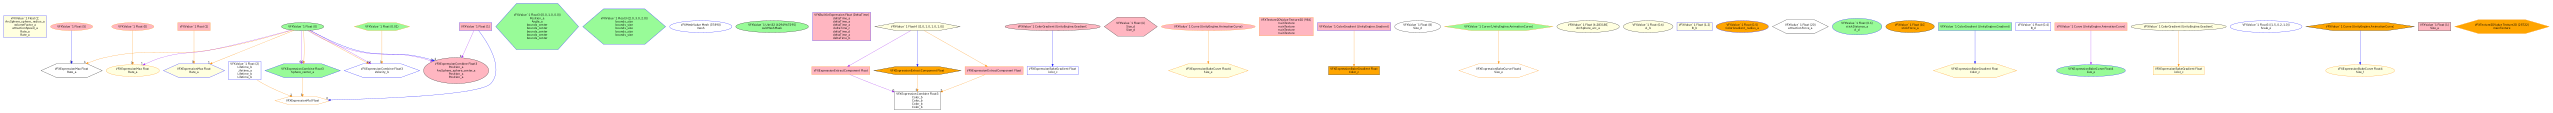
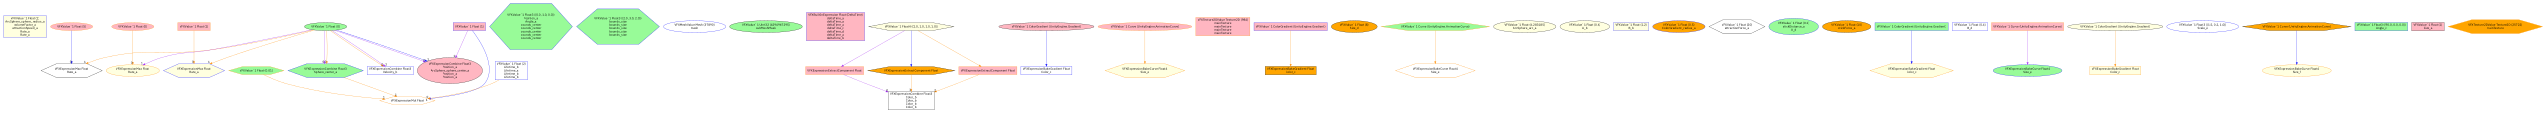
node "VFXValue`1 Float (6) Size_d Size_d": removed
node "VFXValue`1 Float (8) Size_d": fillcolor white -> orange
node "VFXValue`1 Float3 ((90.0, 0.0, 0.0)) Angle_c": added
edge "VFXValue`1 Float (0.01)" -> "VFXExpressionCombine Float3 Velocity_b": now "VFXValue`1 Float (0.01)" -> "VFXExpressionMul Float"
node "VFXExpressionCombine Float3 Velocity_b": shape hexagon -> box
